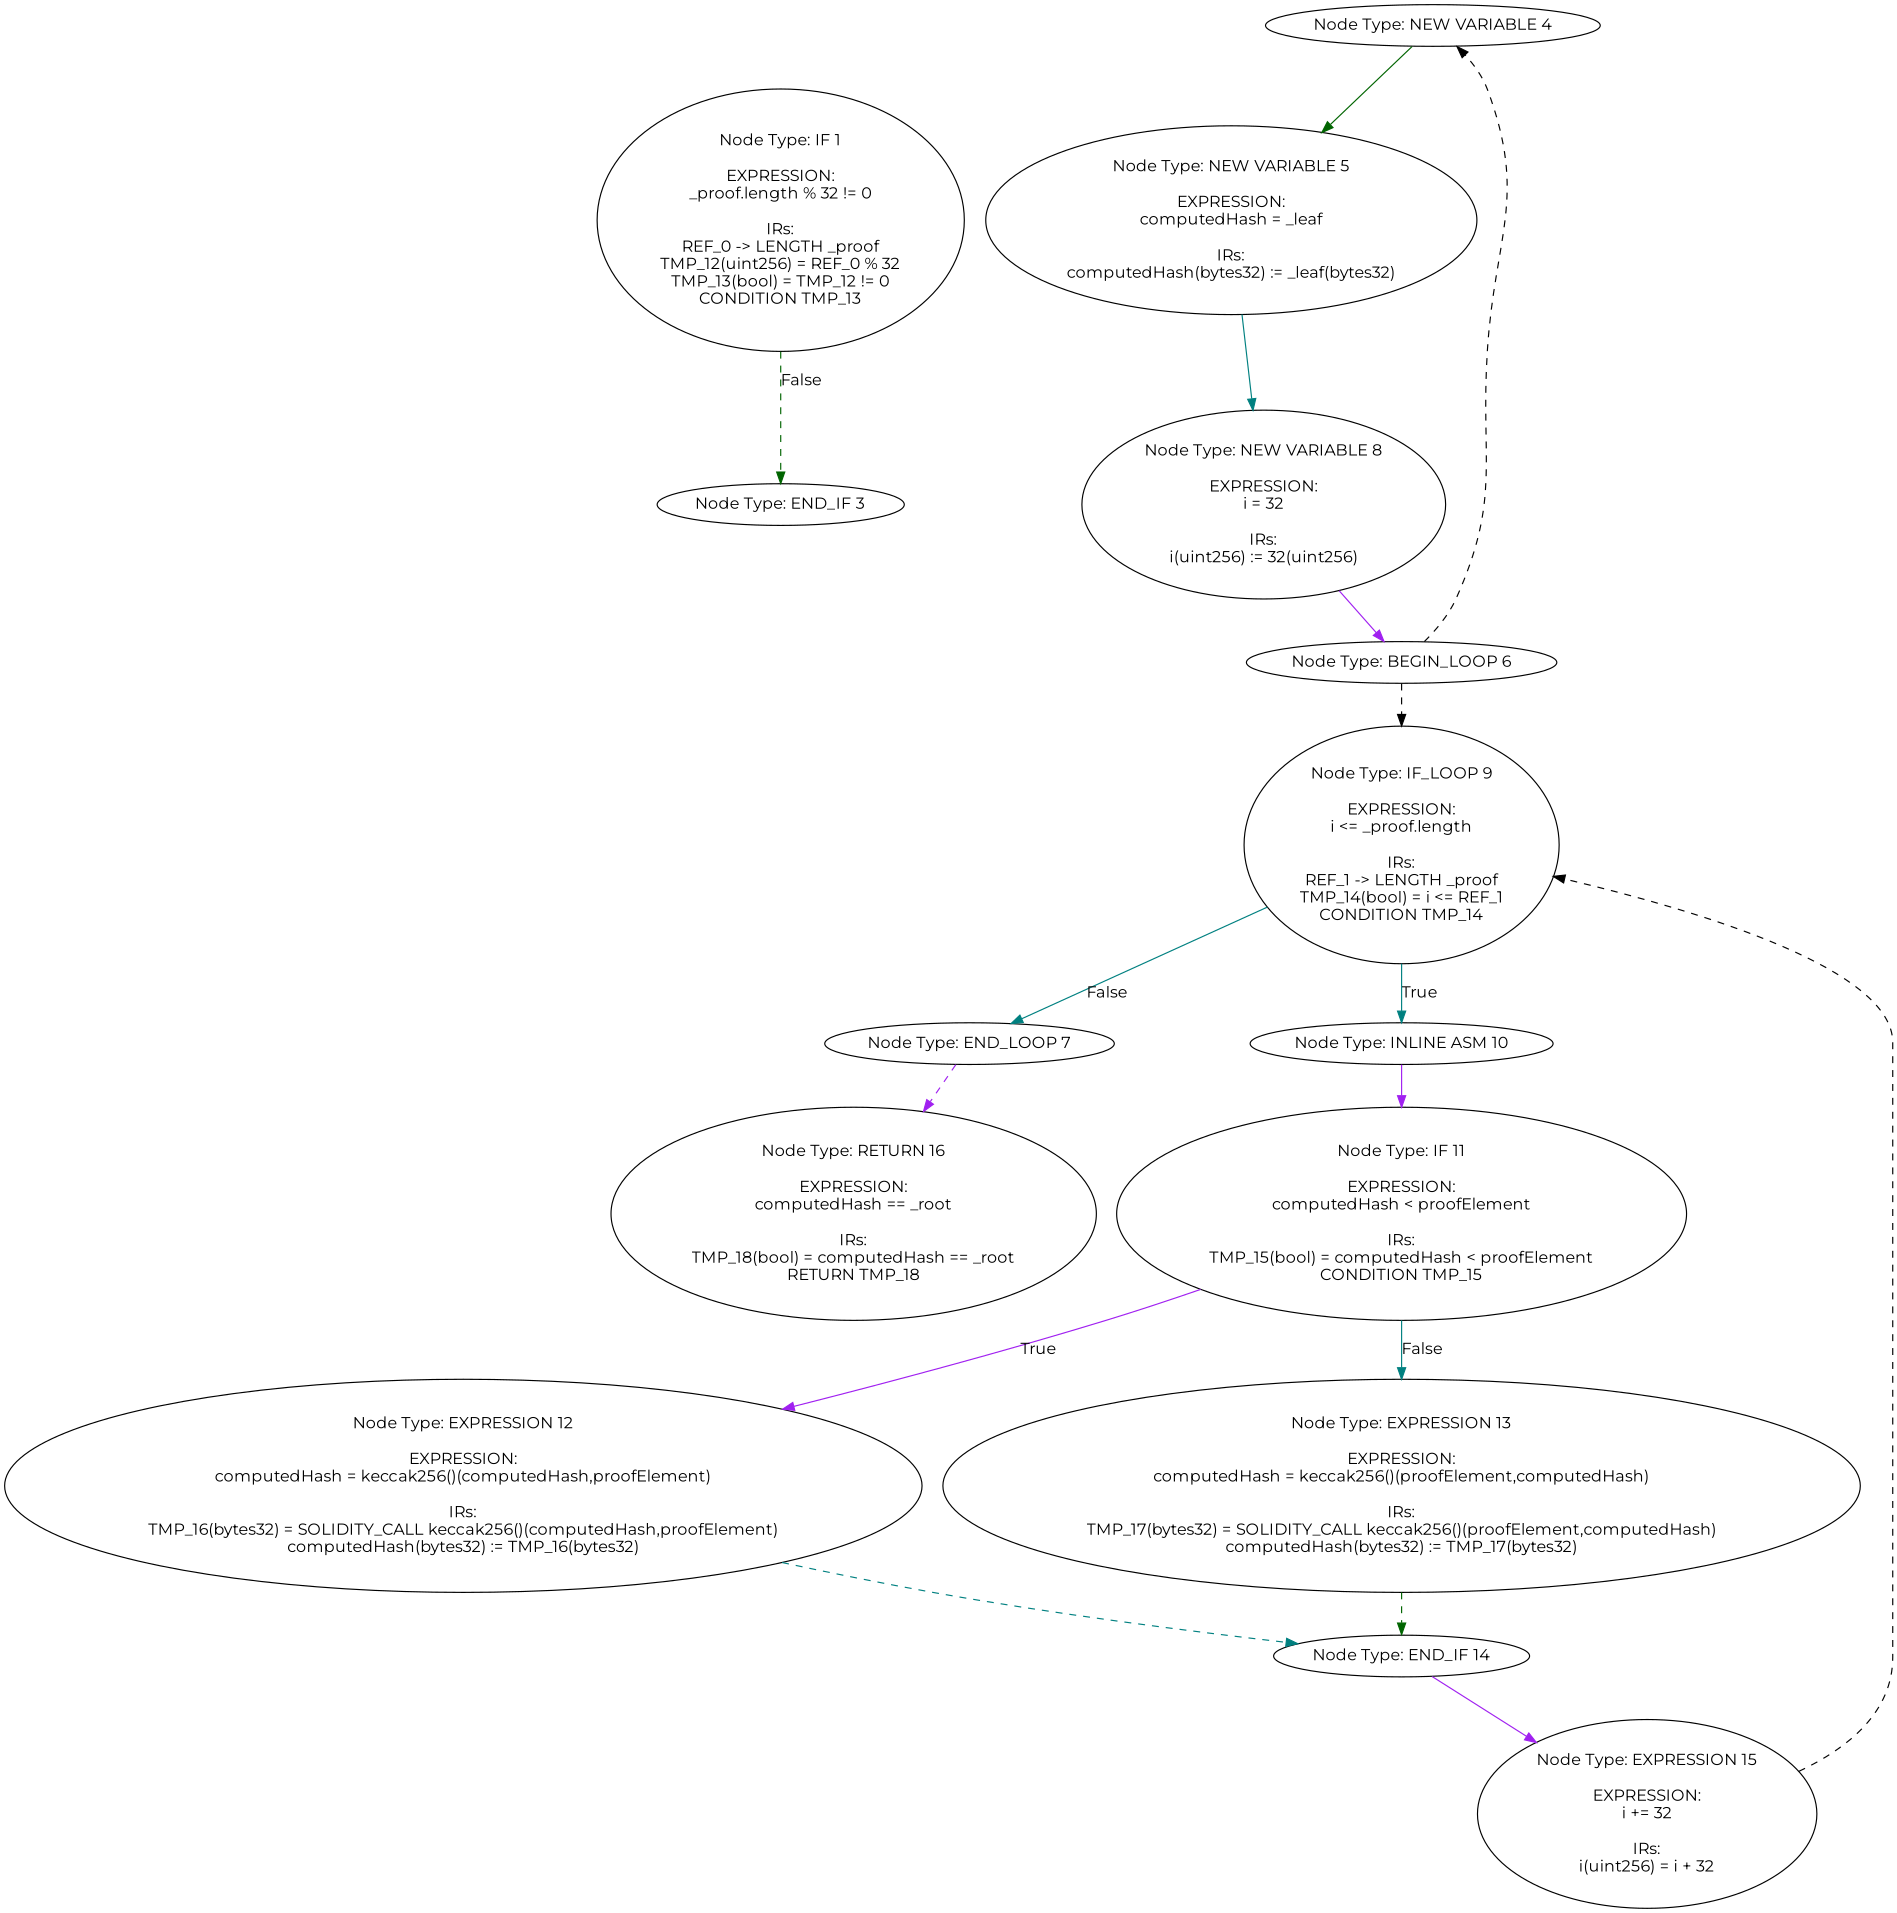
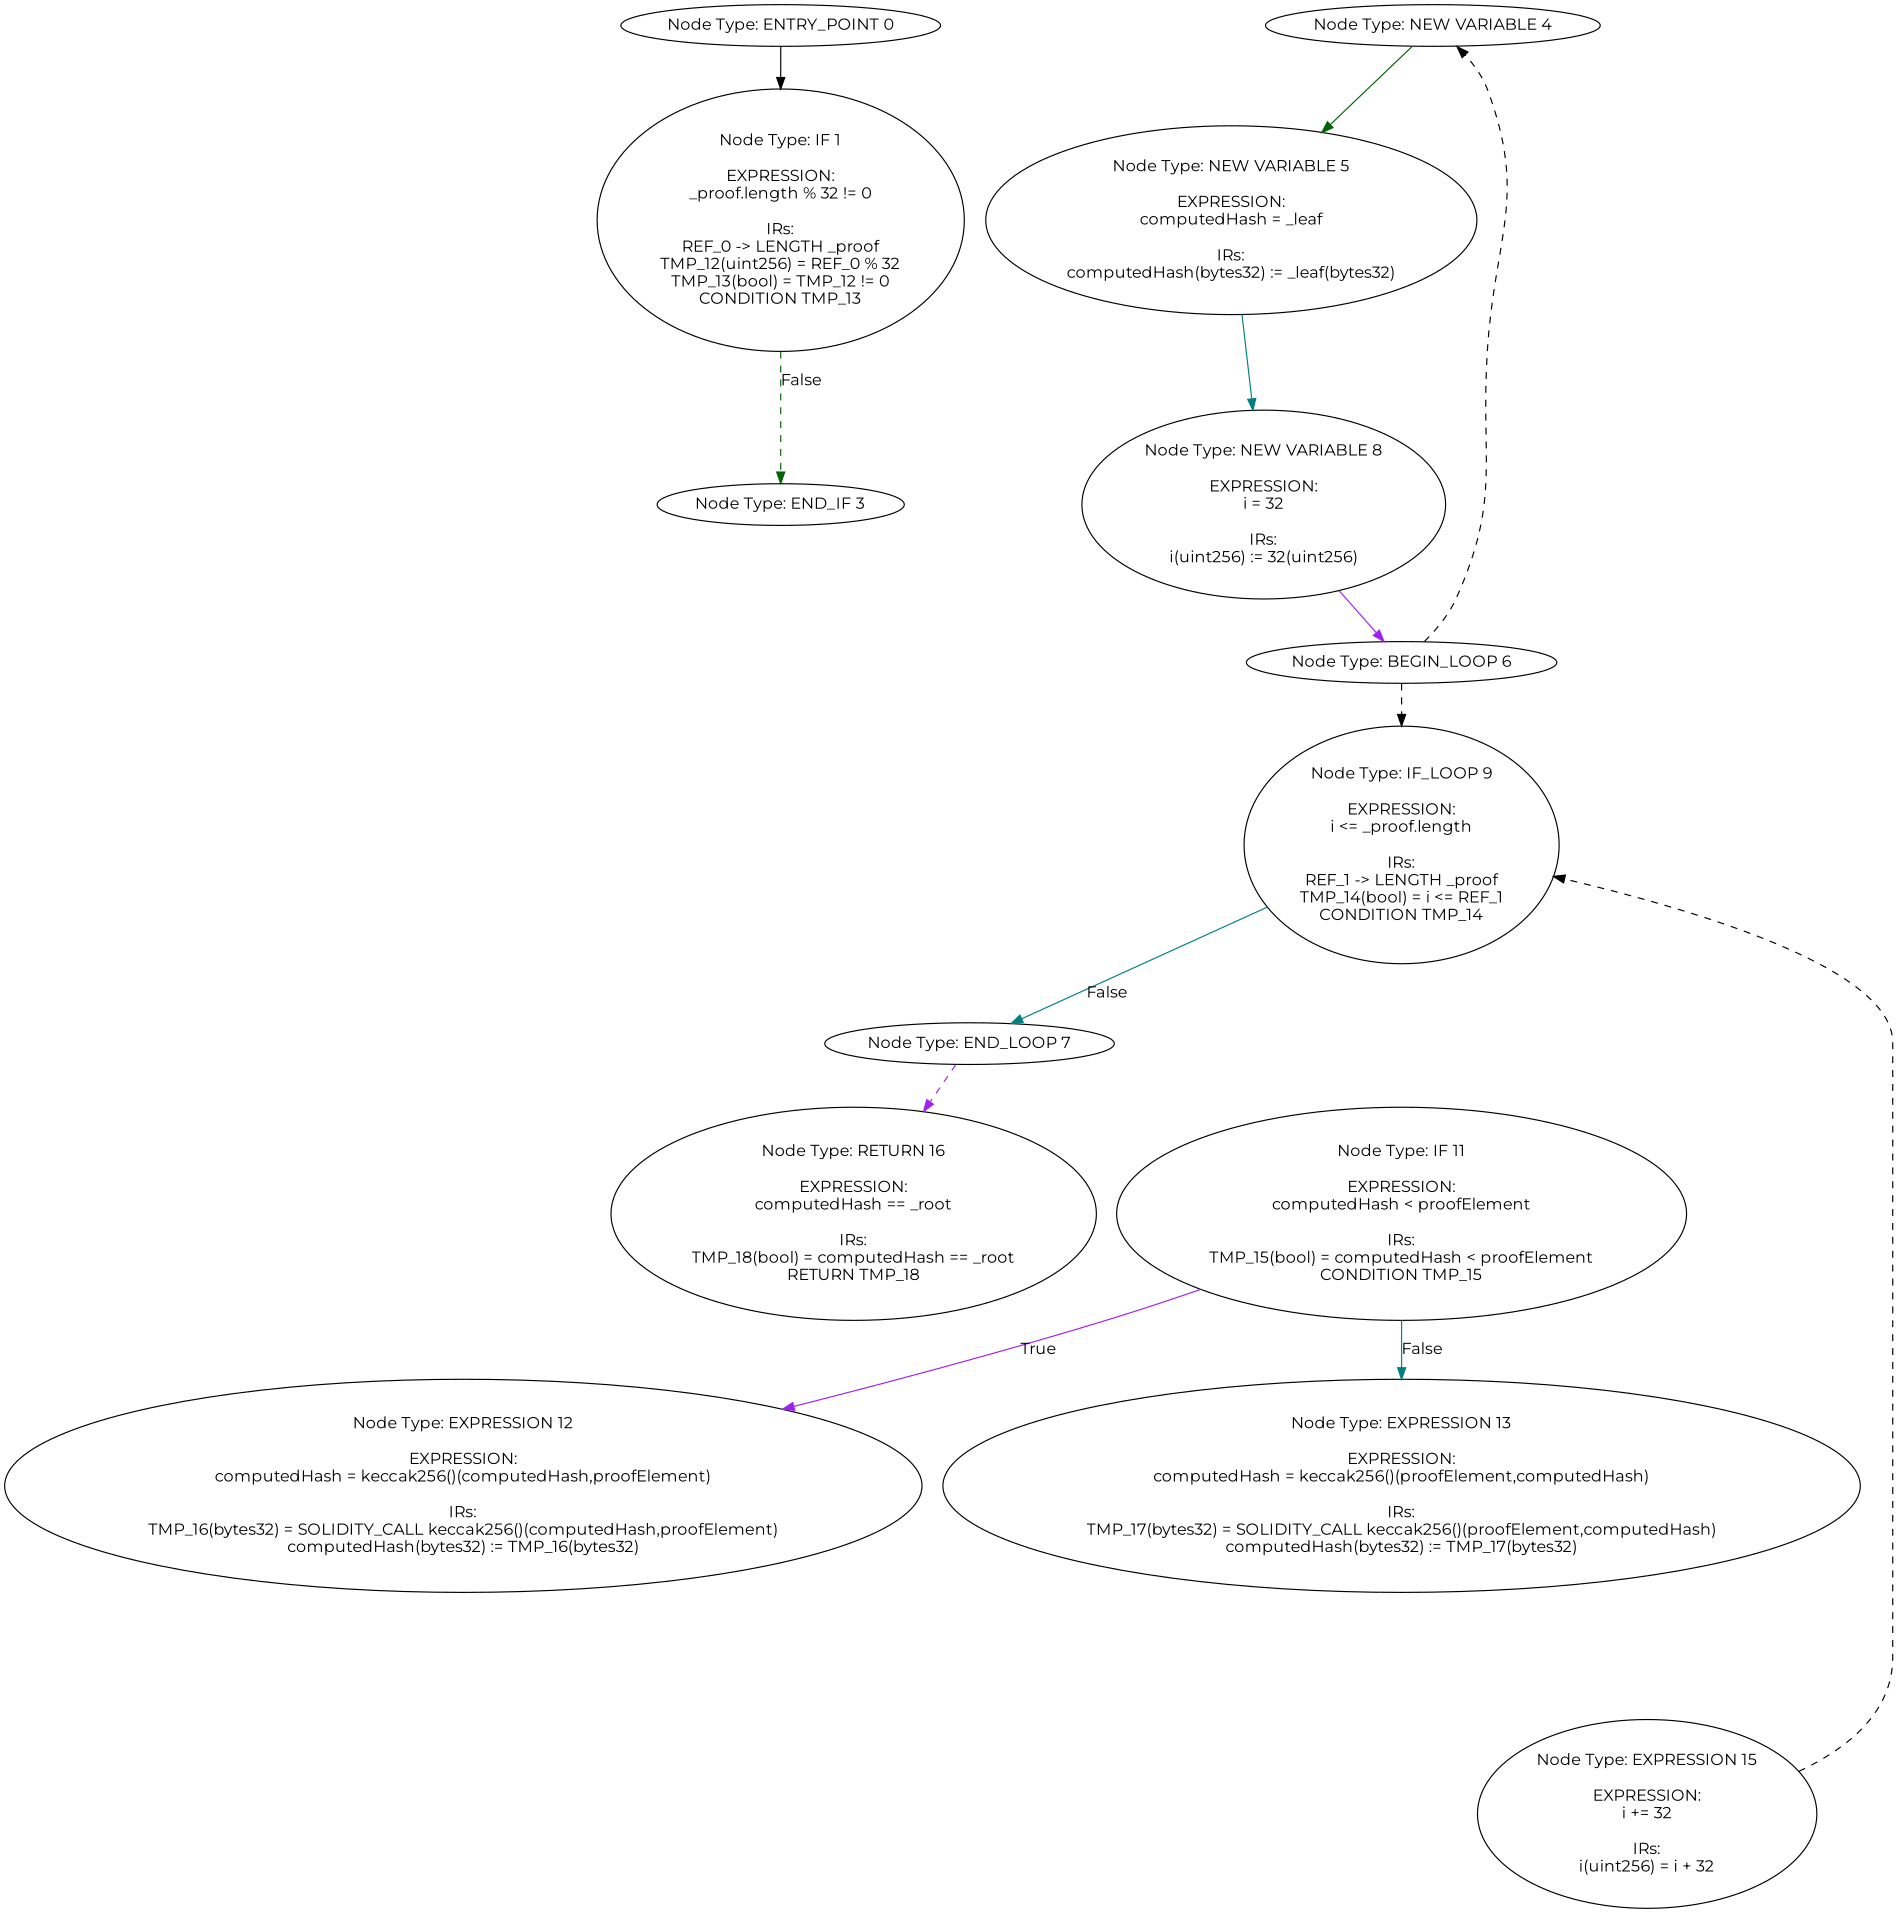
node "Node Type: ENTRY_POINT 0": added
node "Node Type: INLINE ASM 10": removed
node "Node Type: END_IF 14": removed
